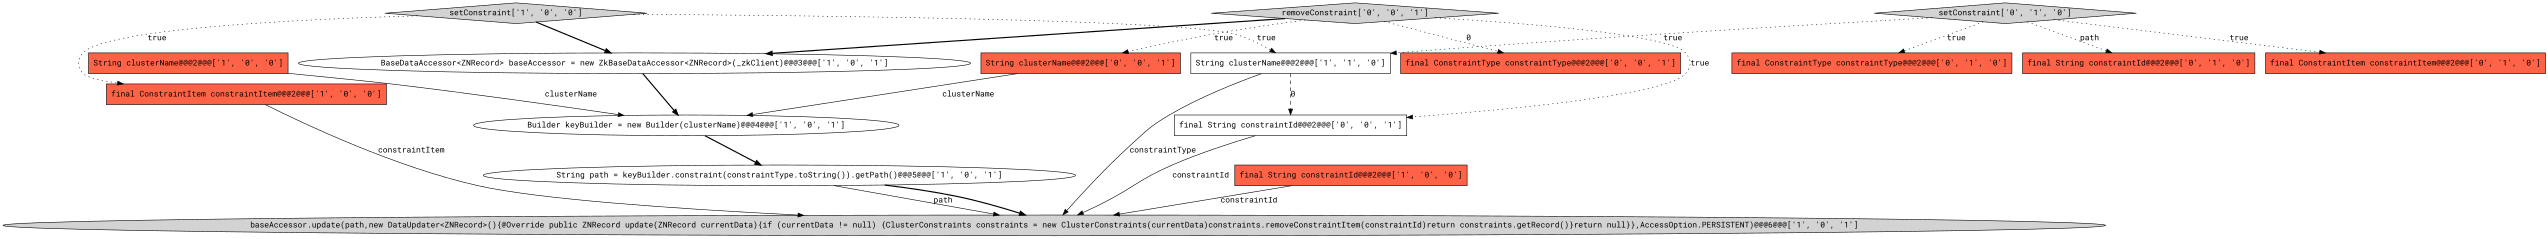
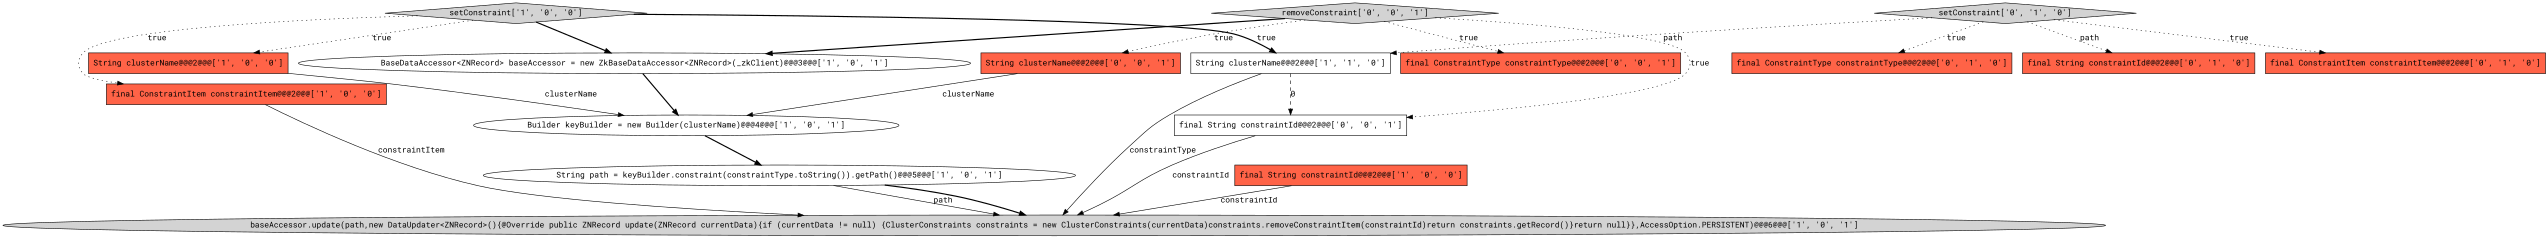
edge "setConstraint['1', '0', '0']" -> "String clusterName@@@2@@@['1', '1', '0']": style dotted -> bold
edge "setConstraint['1', '0', '0']" -> "String clusterName@@@2@@@['1', '0', '0']": added, label "true"
edge "removeConstraint['0', '0', '1']" -> "final ConstraintType constraintType@@@2@@@['0', '0', '1']": label "0" -> "true"
edge "setConstraint['0', '1', '0']" -> "String clusterName@@@2@@@['1', '1', '0']": label "true" -> "path"
